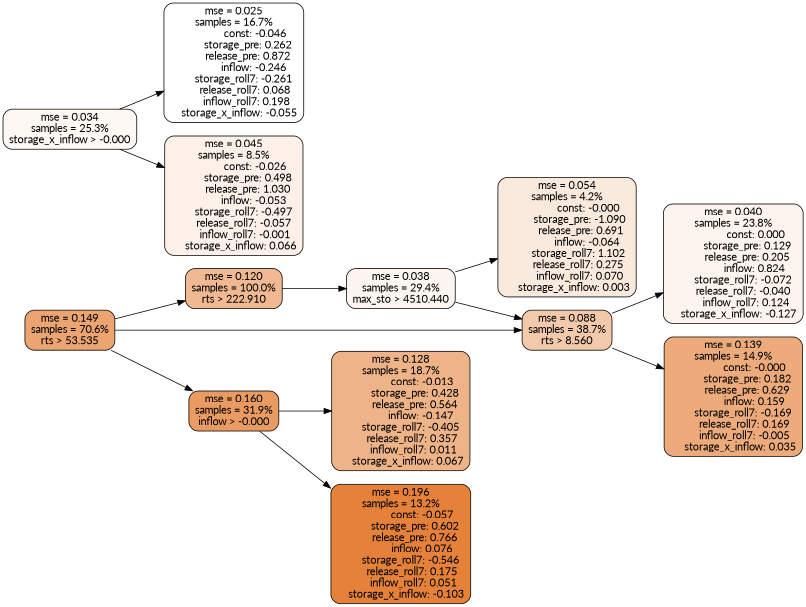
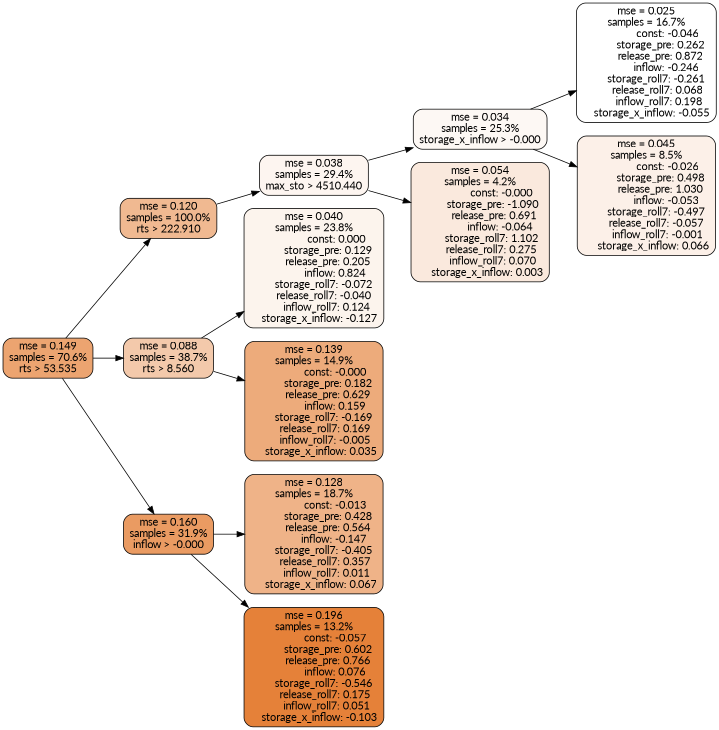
edge "mse = 0.038 samples = 29.4% max_sto > 4510.440" -> "mse = 0.088 samples = 38.7% rts > 8.560": now "mse = 0.038 samples = 29.4% max_sto > 4510.440" -> "mse = 0.034 samples = 25.3% storage_x_inflow > -0.000"
